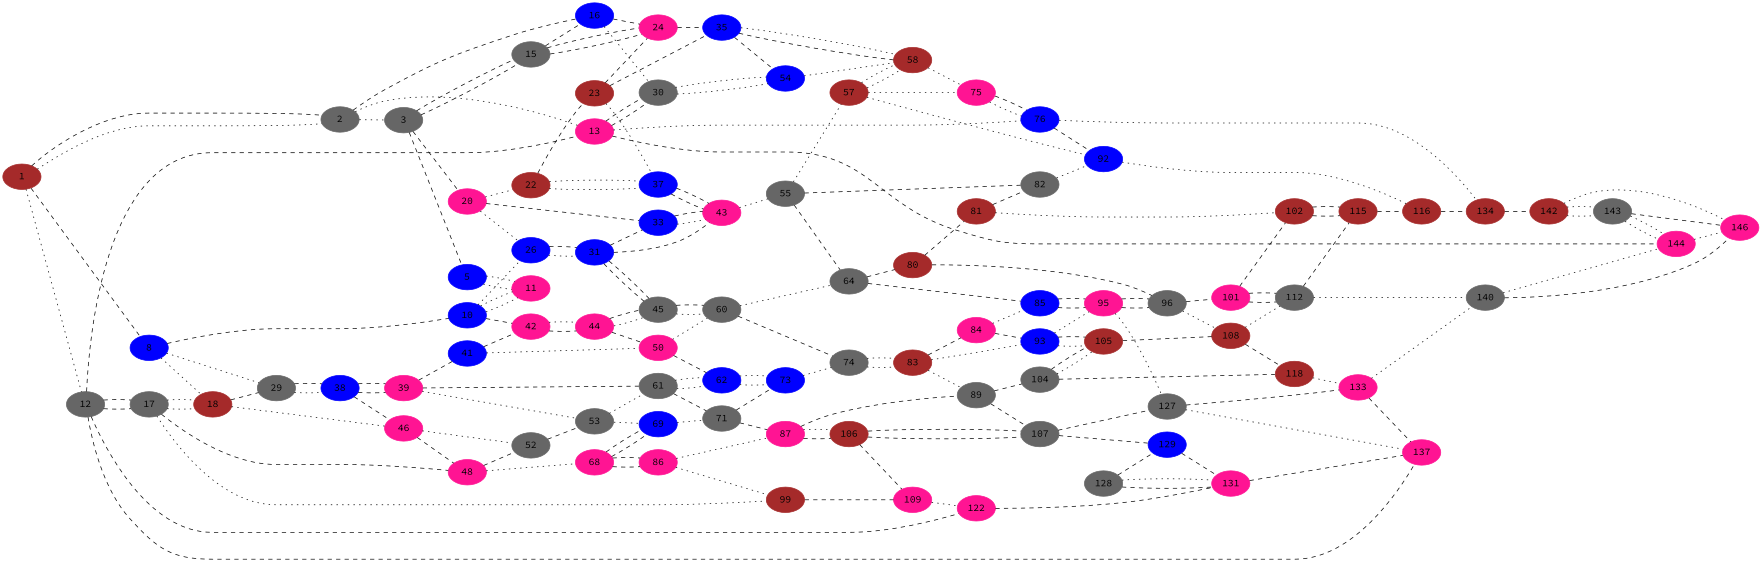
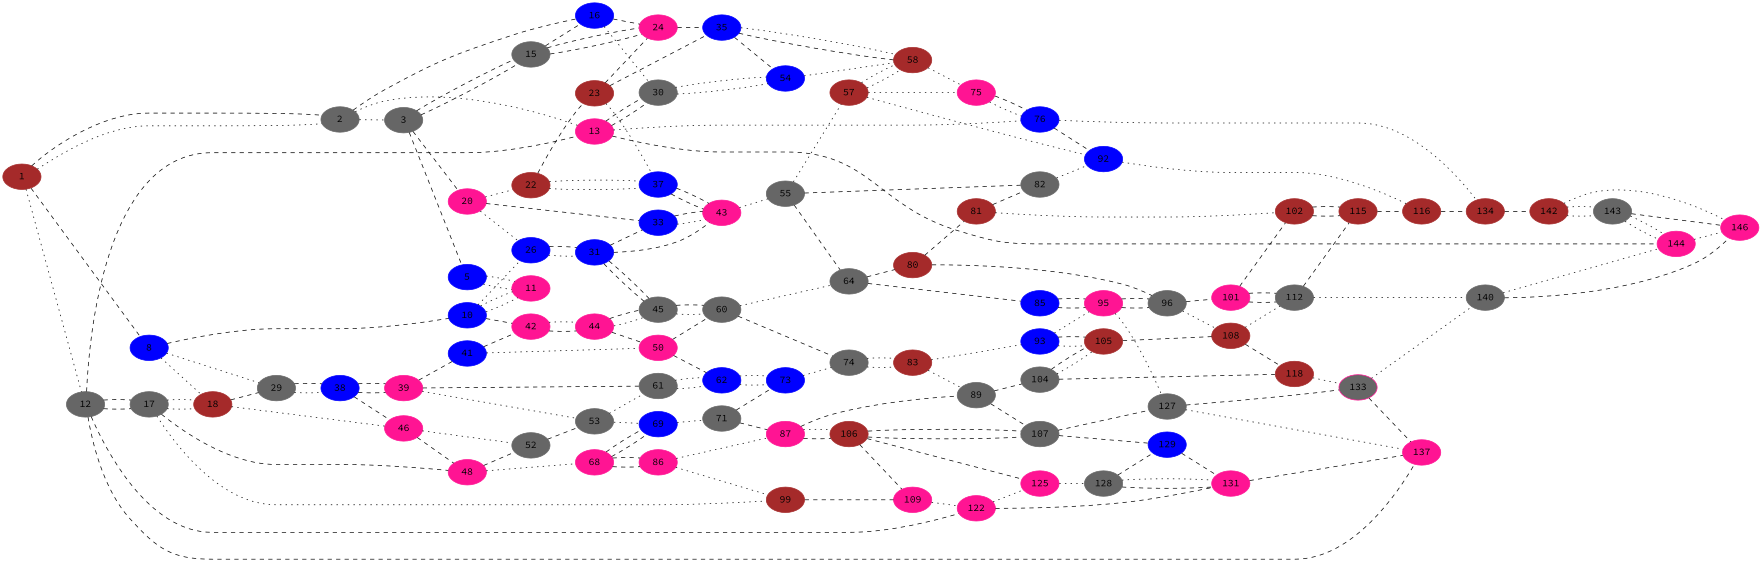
edge "60" -- "50": style dotted -> dashed
node "84": removed
node "133": fillcolor deeppink -> gray40
edge "61" -- "71": removed
node "125": added
